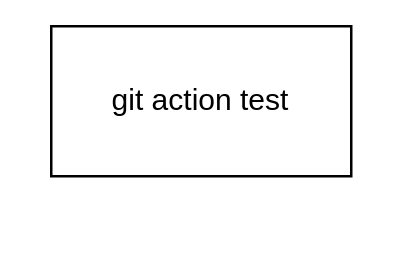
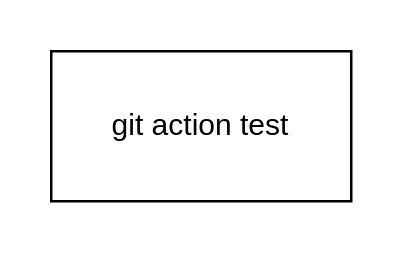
node "git action test": moved (201, 101) -> (201, 126)
